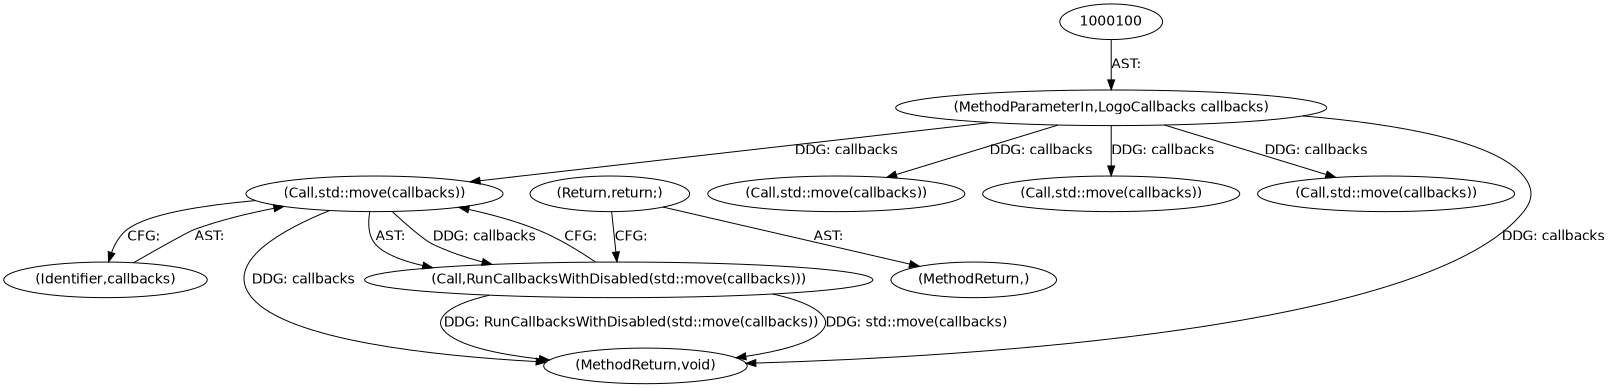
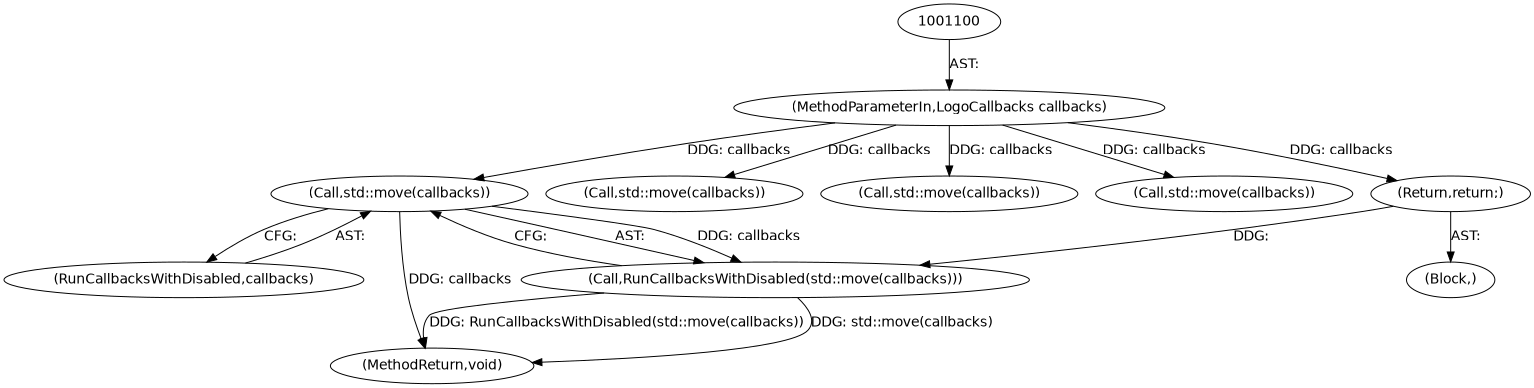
node "1000100": label "1000100" -> "1001100"
edge "(Return,return;)" -> "(Call,RunCallbacksWithDisabled(std::move(callbacks)))": label "CFG: " -> "DDG: "
node "(Identifier,callbacks)": label "(Identifier,callbacks)" -> "(RunCallbacksWithDisabled,callbacks)"
node "(MethodReturn,)": label "(MethodReturn,)" -> "(Block,)"
edge "(MethodParameterIn,LogoCallbacks callbacks)" -> "(MethodReturn,void)": now "(MethodParameterIn,LogoCallbacks callbacks)" -> "(Return,return;)"
